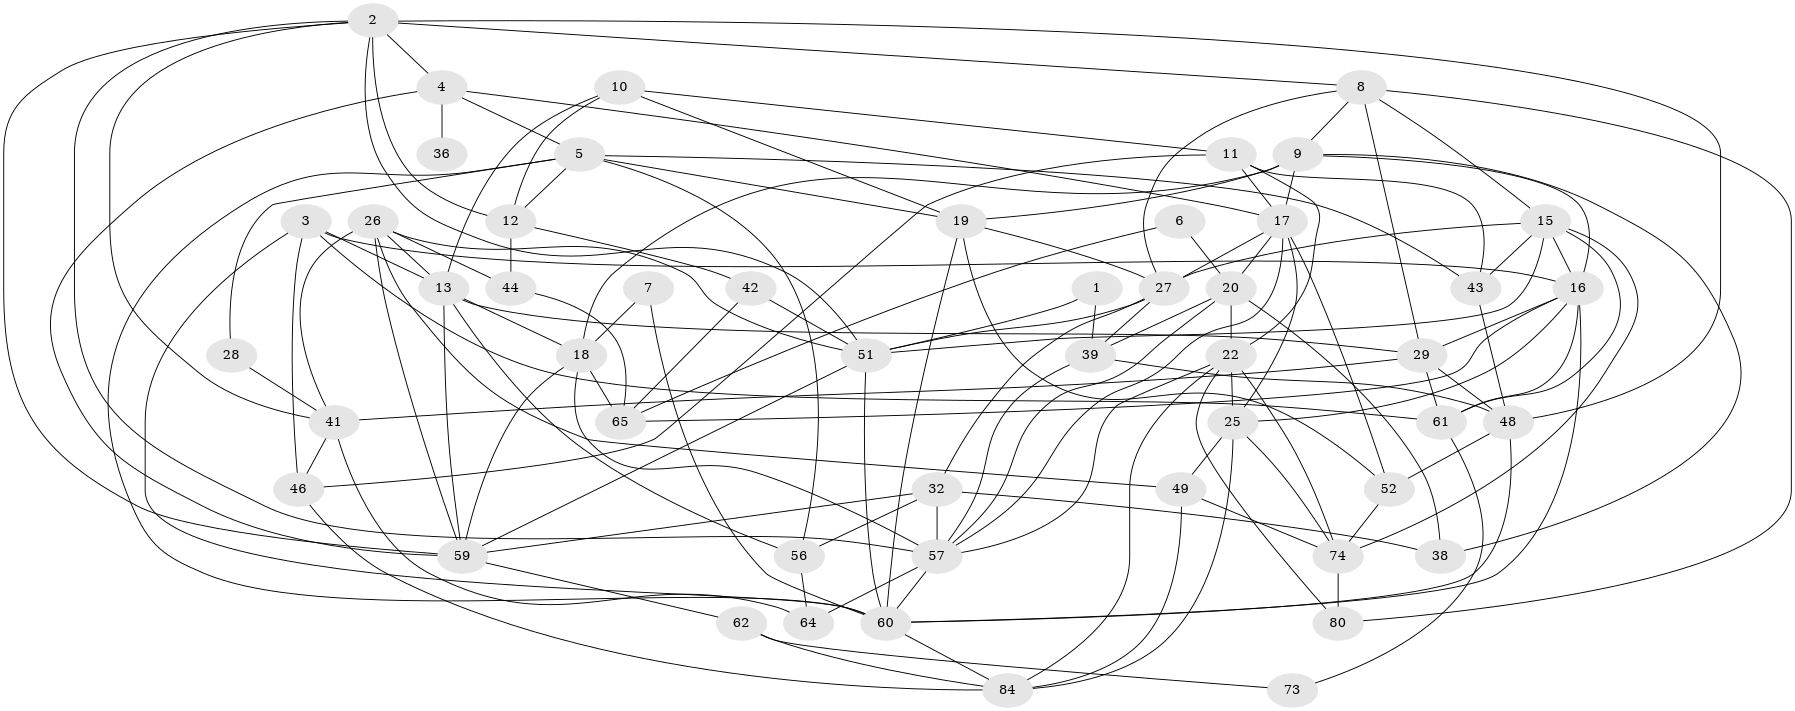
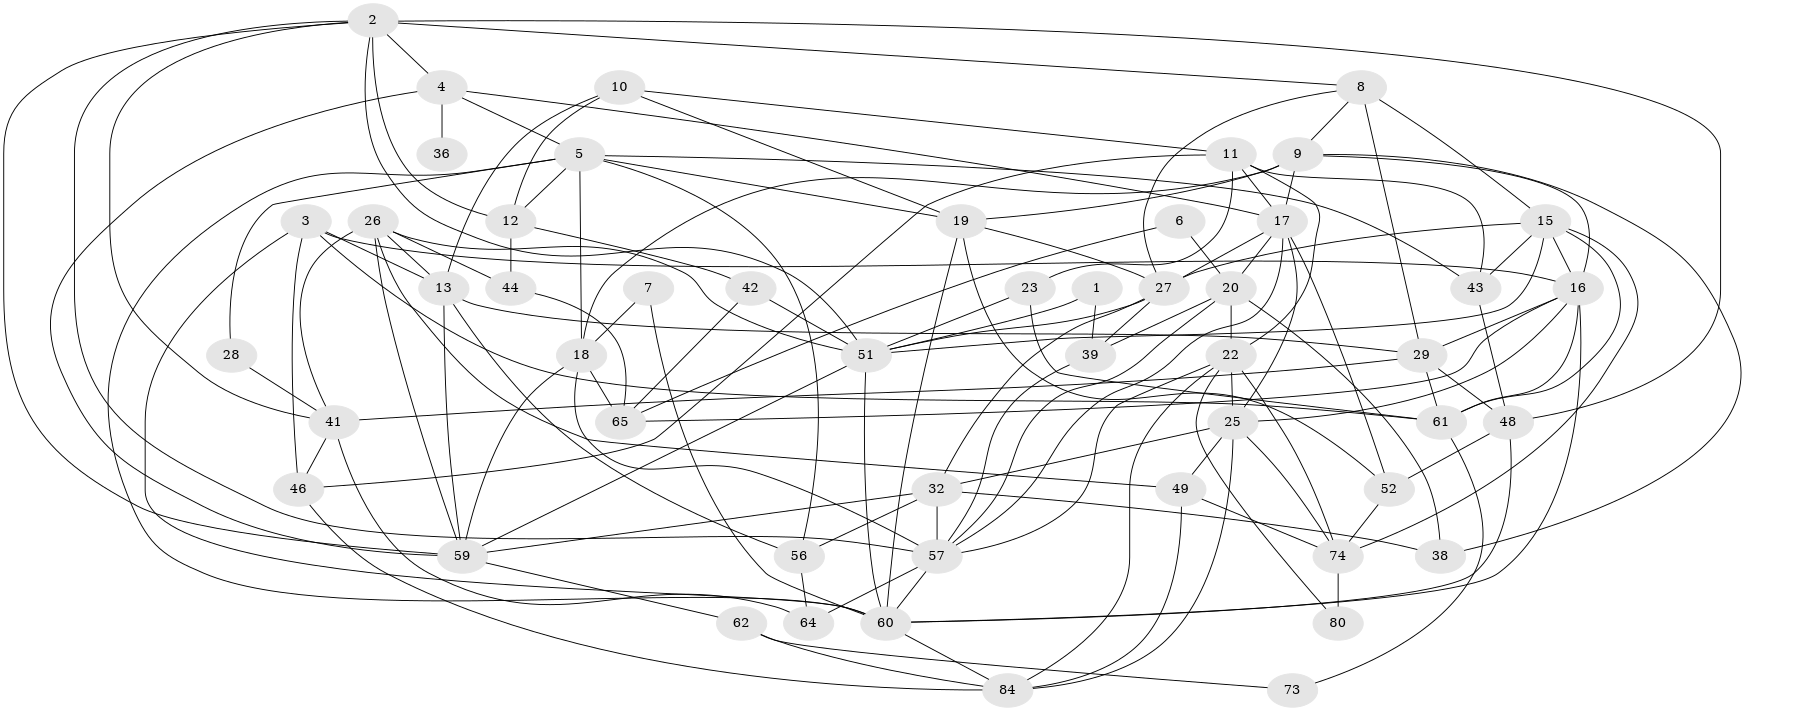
node "23": added
edge "13" -- "18": now "5" -- "18"
edge "8" -- "80": removed
edge "39" -- "48": removed
edge "25" -- "32": added
